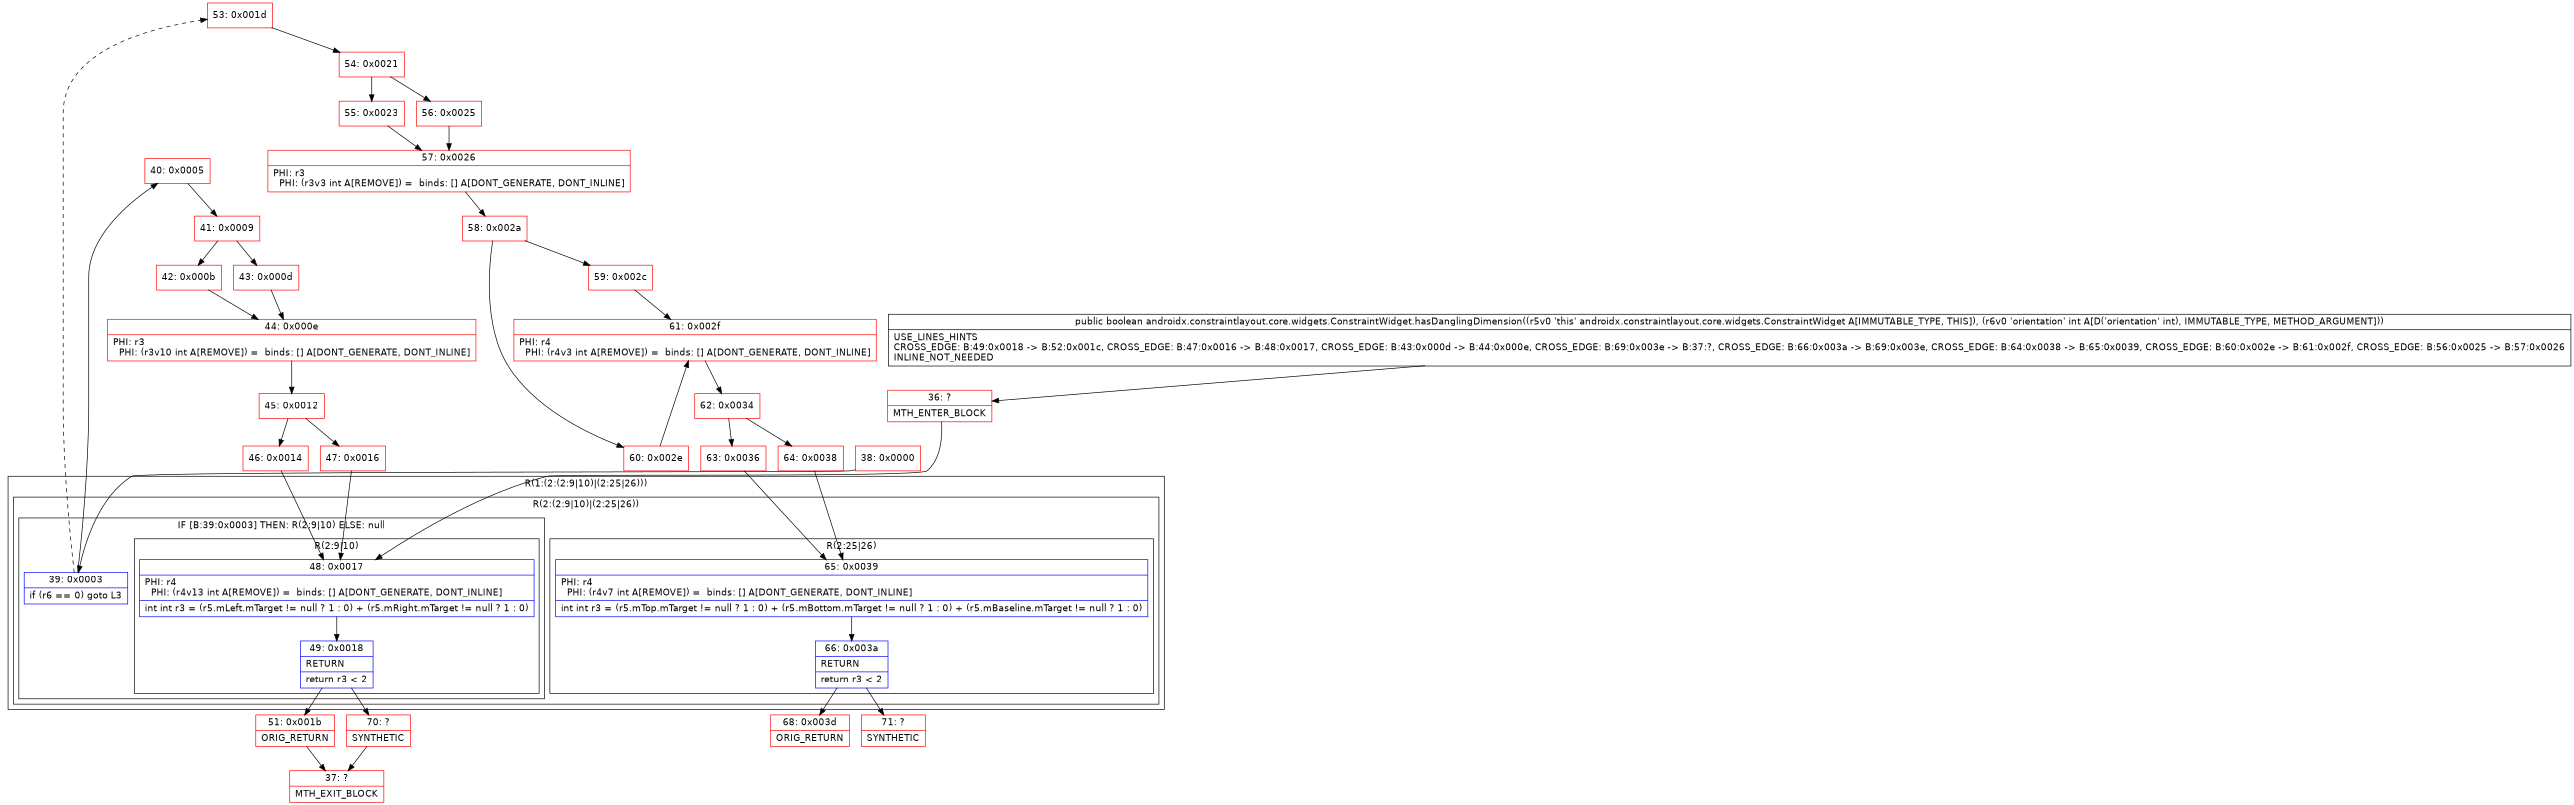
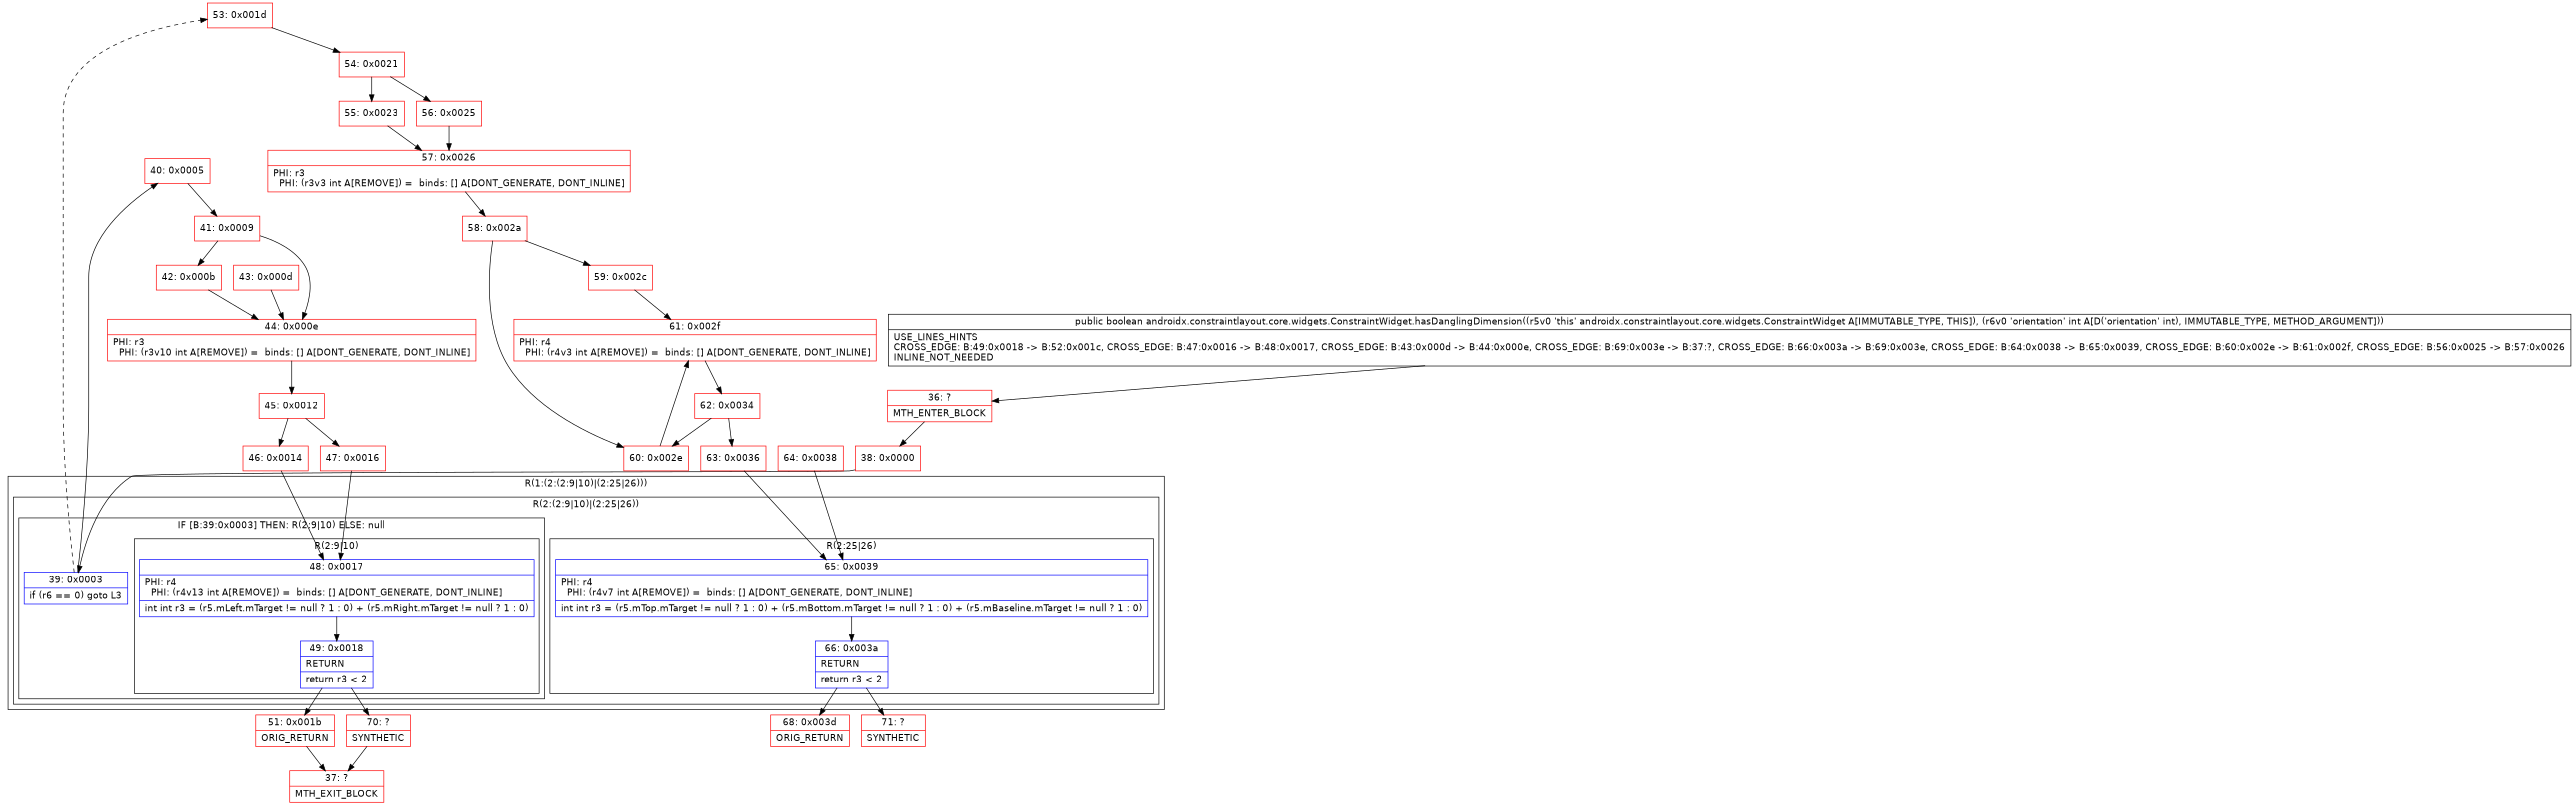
edge "41: 0x0009" -> "43: 0x000d": now "41: 0x0009" -> "44: 0x000e"
edge "62: 0x0034" -> "64: 0x0038": now "62: 0x0034" -> "60: 0x002e"
edge "36: ?" -> "48: 0x0017": now "36: ?" -> "38: 0x0000"
